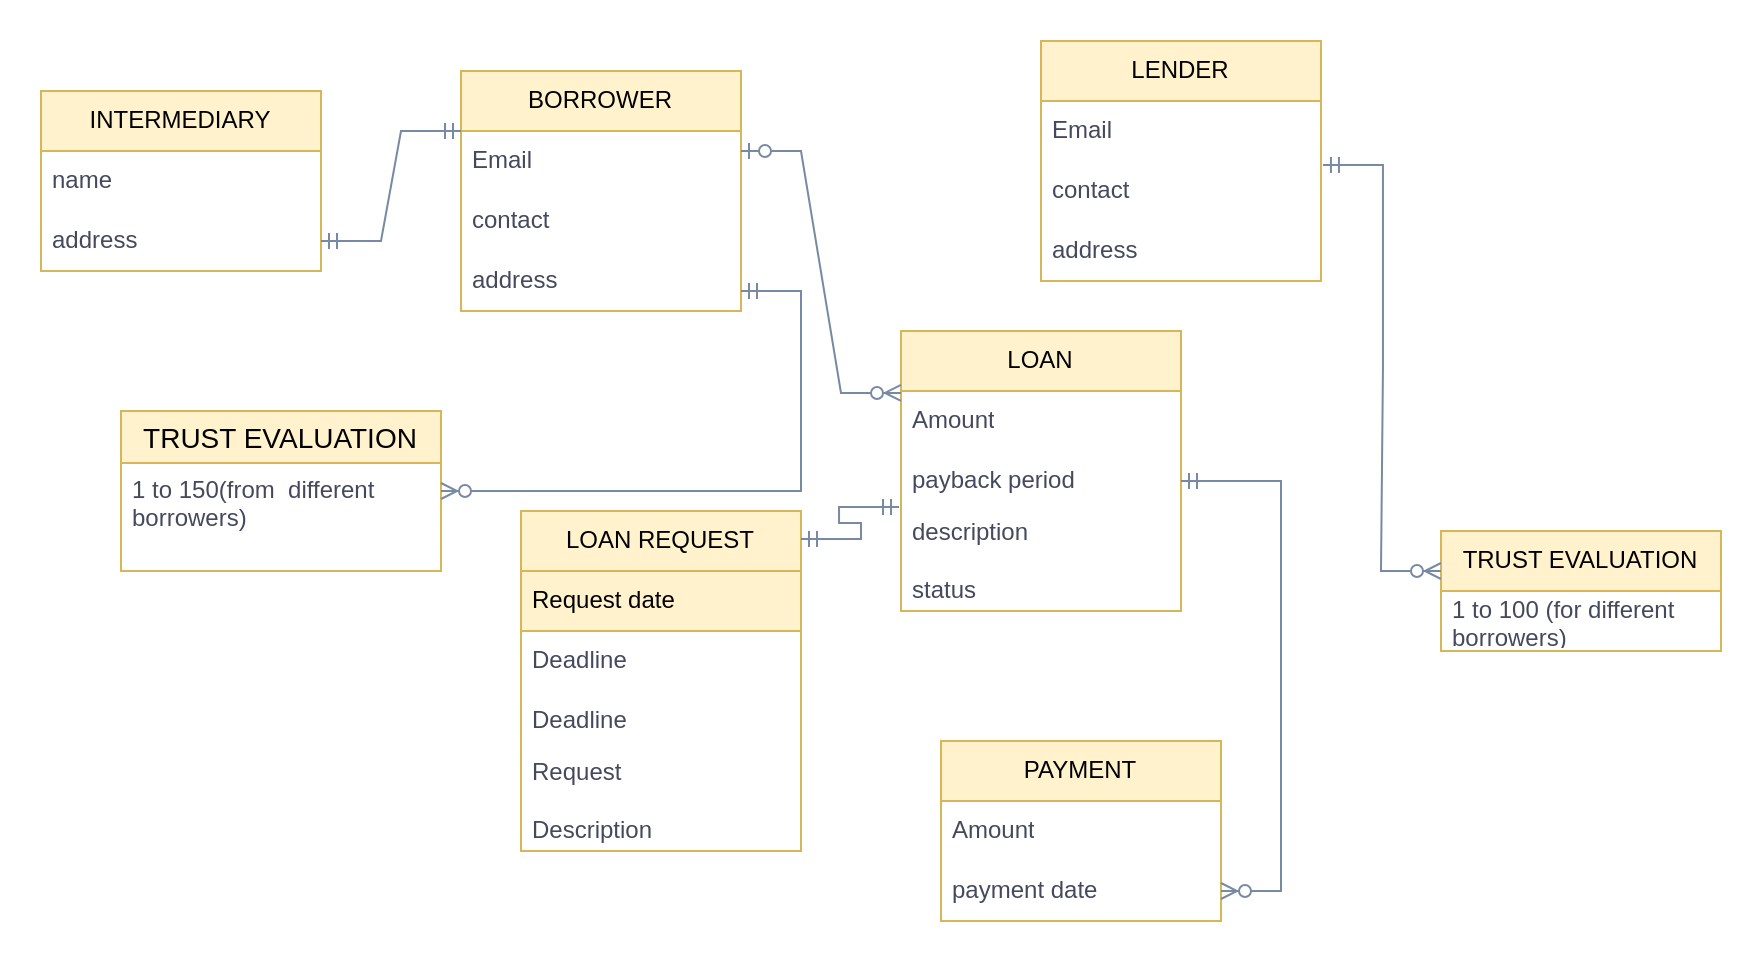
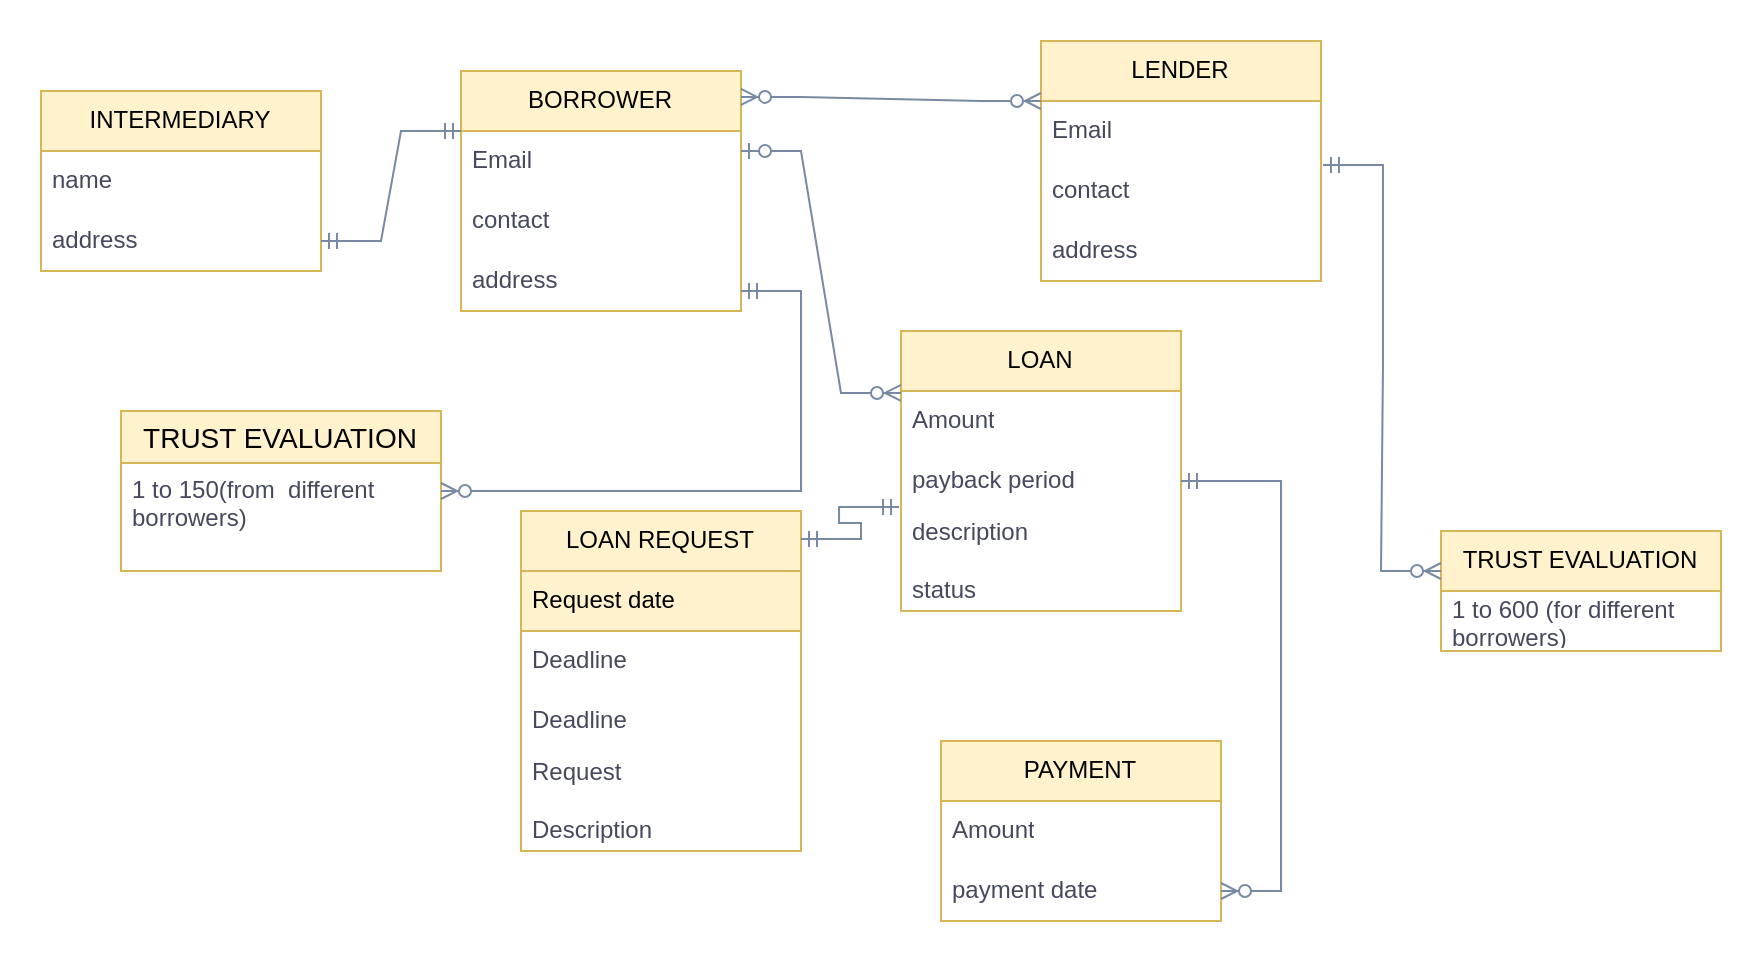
edge "LENDER" -- "BORROWER": added
node "1 to 100 (for different borrowers)": label "1 to 100 (for different borrowers)" -> "1 to 600 (for different borrowers)"
